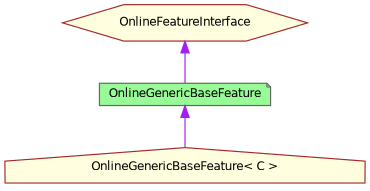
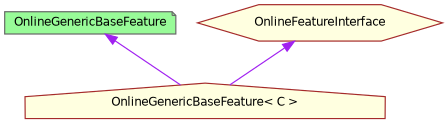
edge "OnlineGenericBaseFeature" -> "OnlineFeatureInterface": now "OnlineGenericBaseFeature< C >" -> "OnlineFeatureInterface"
